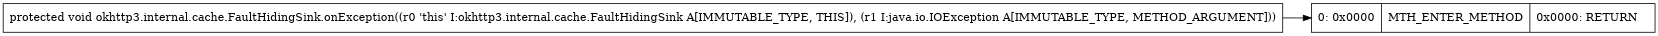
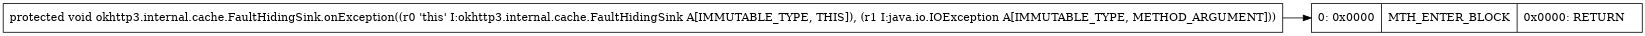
node "0: 0x0000": text "MTH_ENTER_METHOD" -> "MTH_ENTER_BLOCK"
